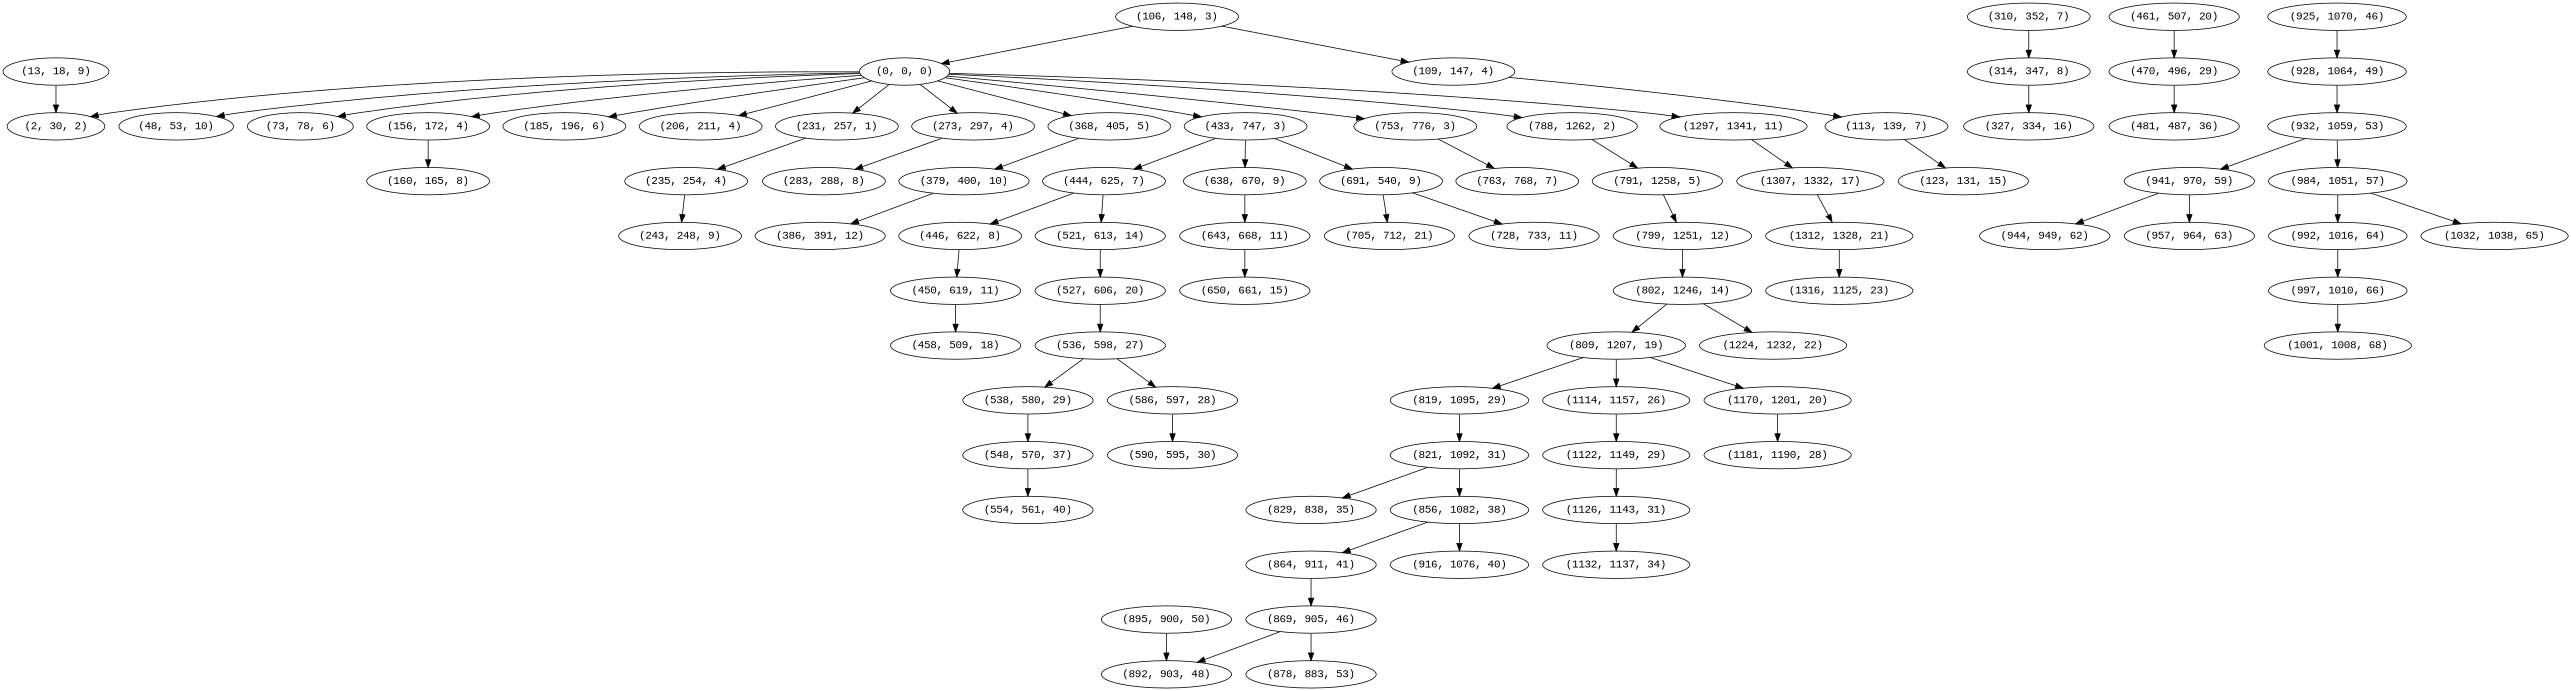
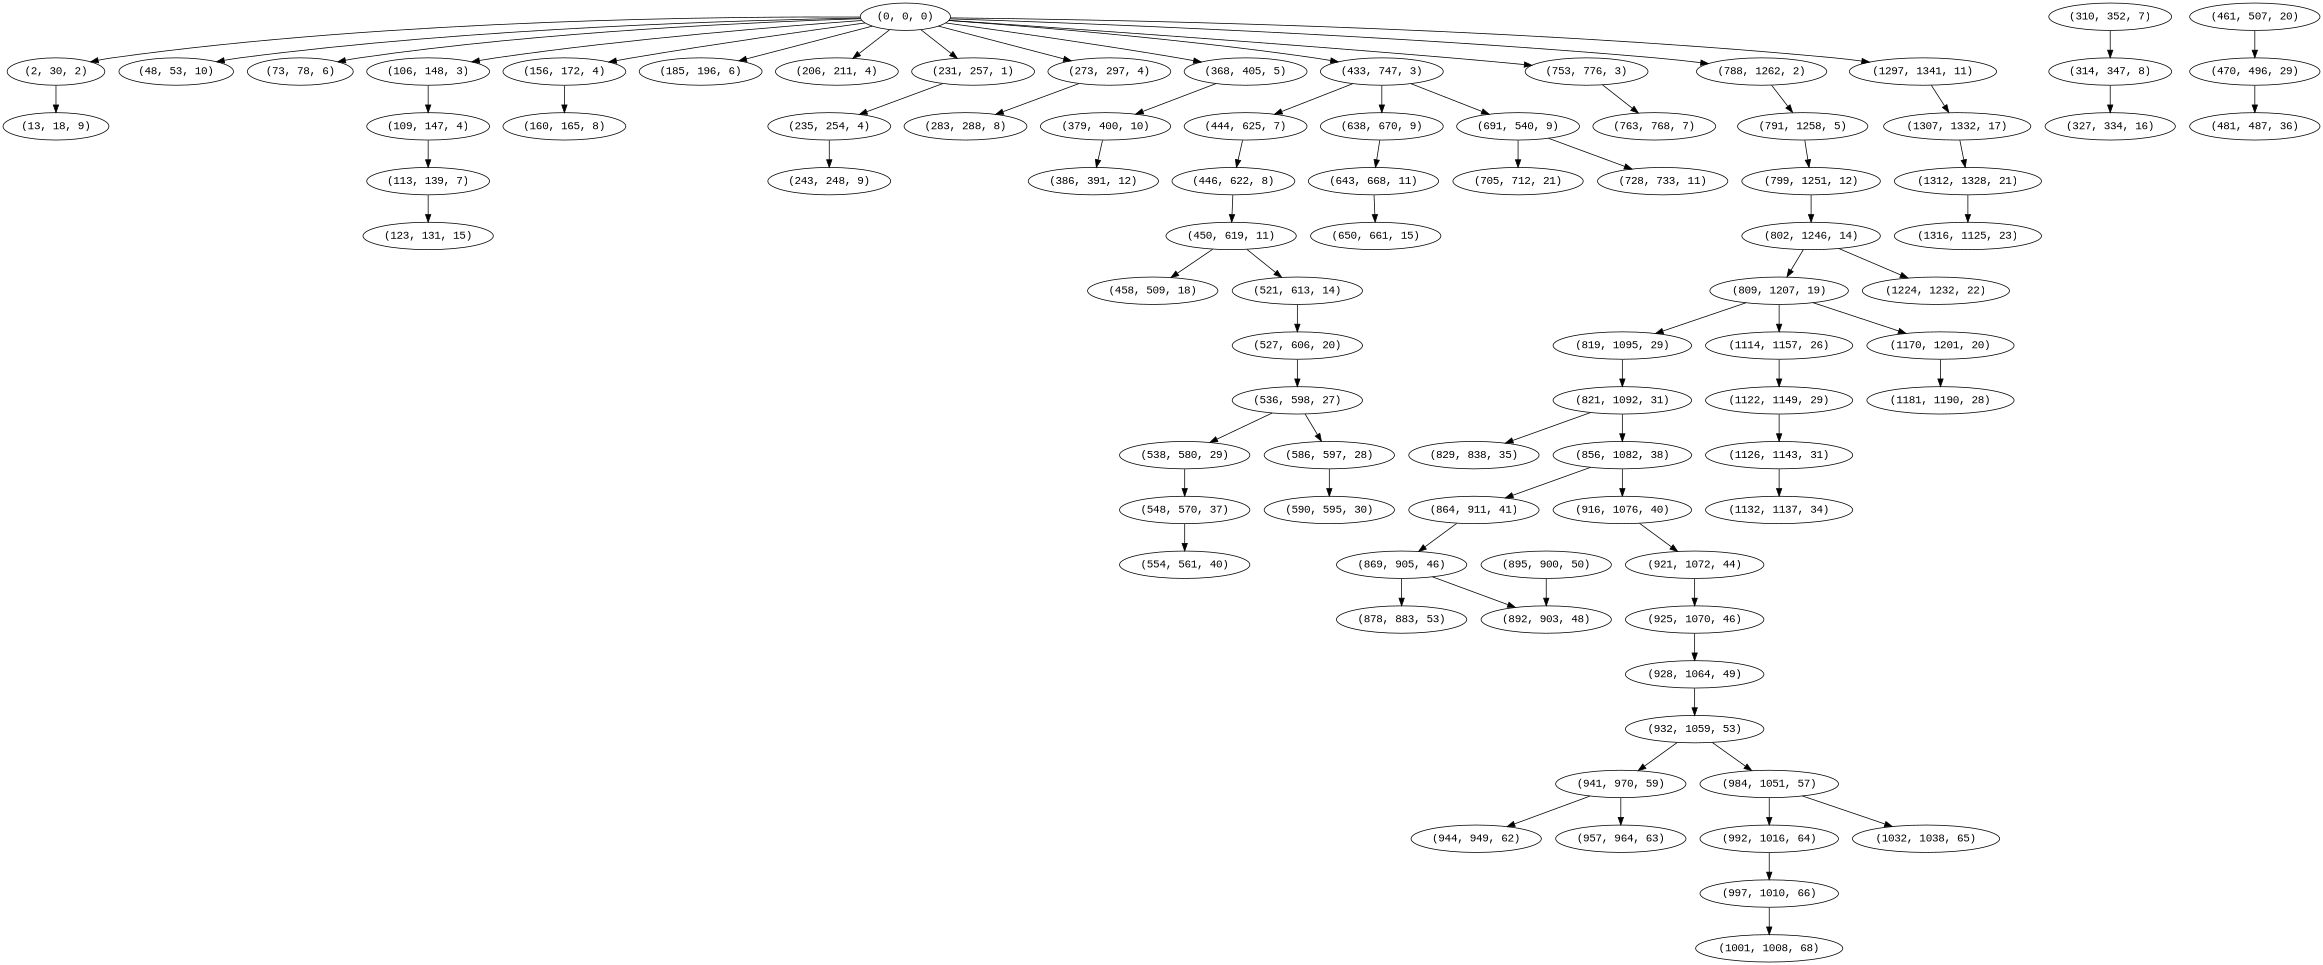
edge "(106, 148, 3)" -> "(0, 0, 0)": reversed
edge "(13, 18, 9)" -> "(2, 30, 2)": reversed
edge "(444, 625, 7)" -> "(521, 613, 14)": now "(450, 619, 11)" -> "(521, 613, 14)"
node "(921, 1072, 44)": added
